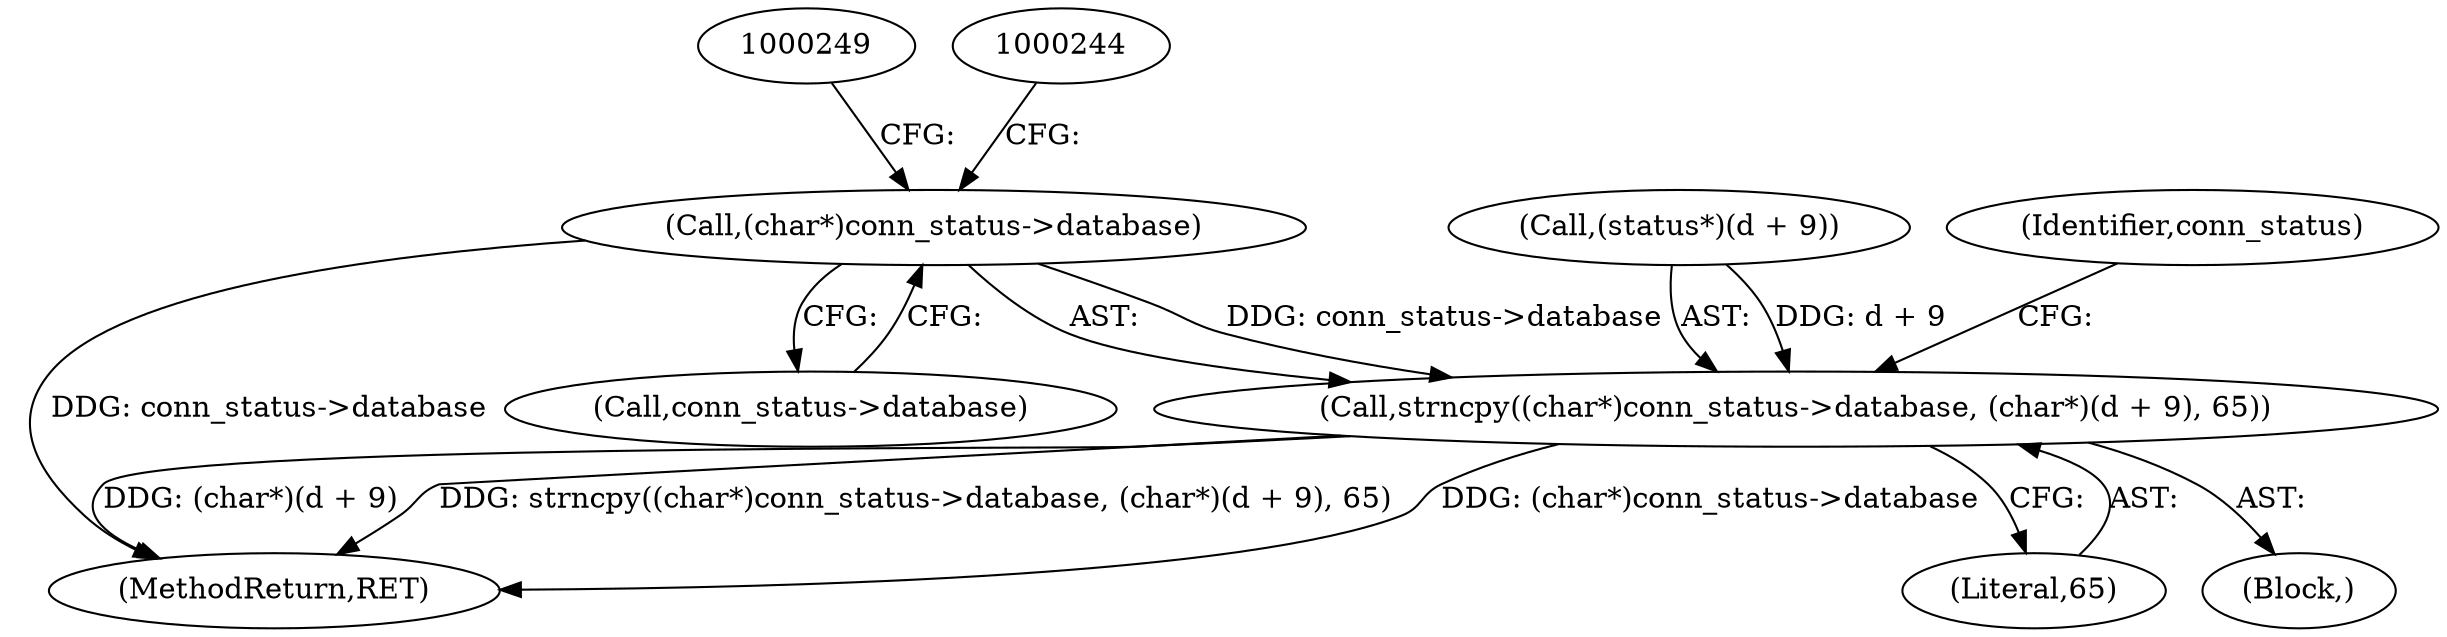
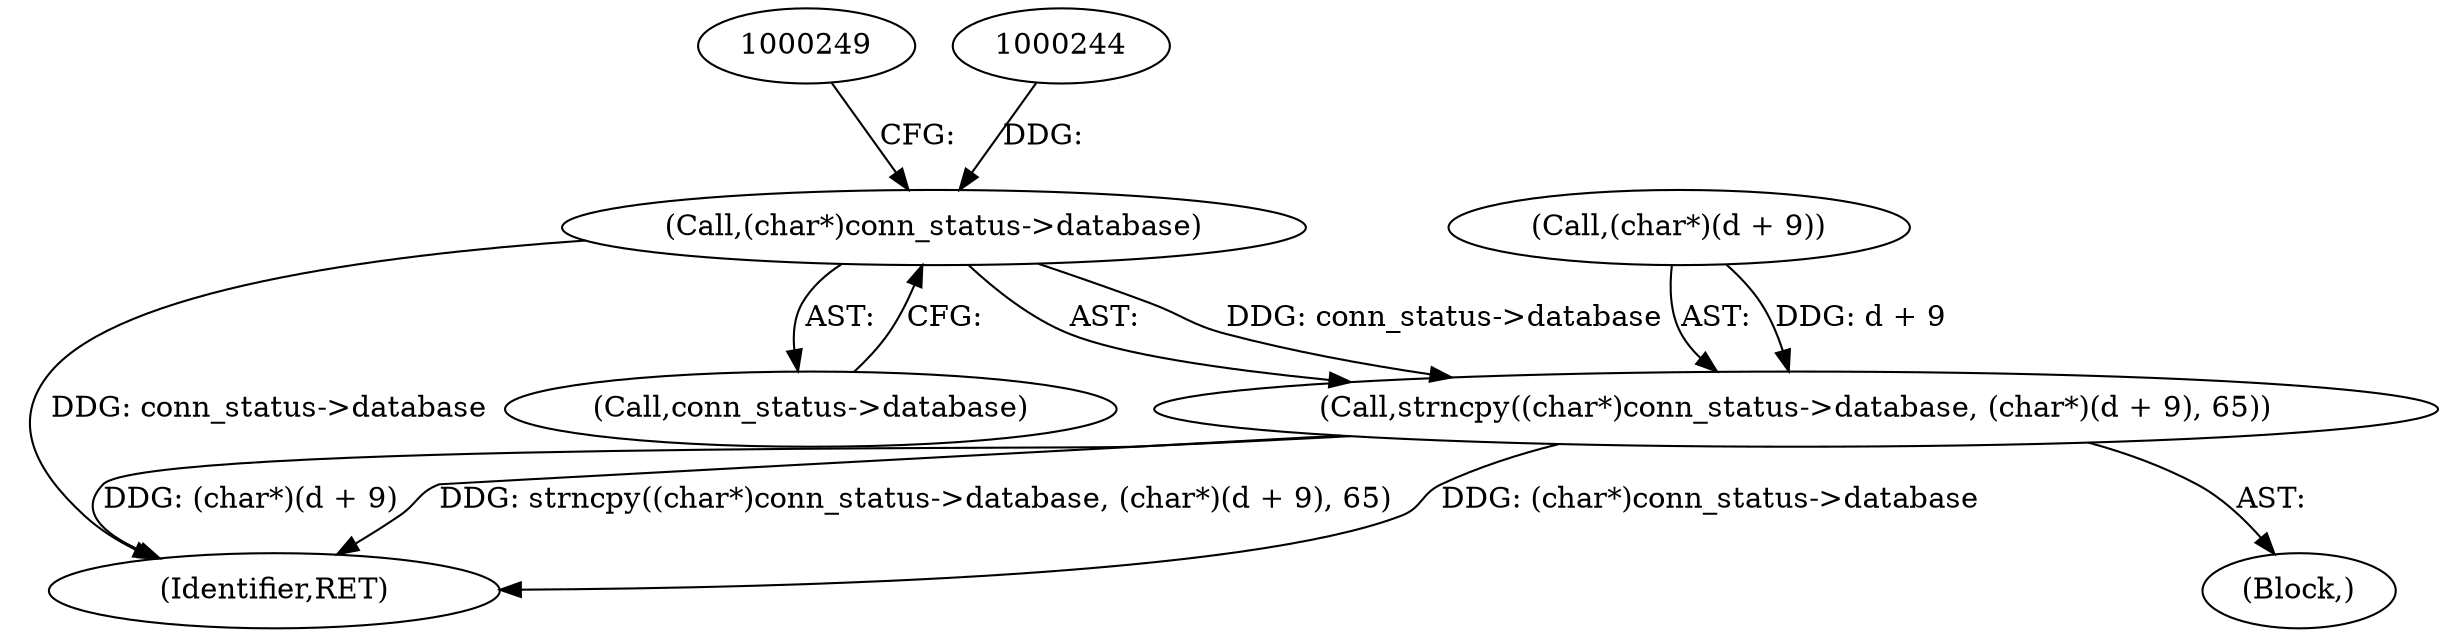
edge "1000244" -> "(Call,(char*)conn_status->database)": label "CFG: " -> "DDG: "
node "(Call,(status*)(d + 9))": label "(Call,(status*)(d + 9))" -> "(Call,(char*)(d + 9))"
node "(Identifier,conn_status)": removed
edge "(Call,(char*)conn_status->database)" -> "(Call,conn_status->database)": label "CFG: " -> "AST: "
node "(MethodReturn,RET)": label "(MethodReturn,RET)" -> "(Identifier,RET)"
node "(Literal,65)": removed
